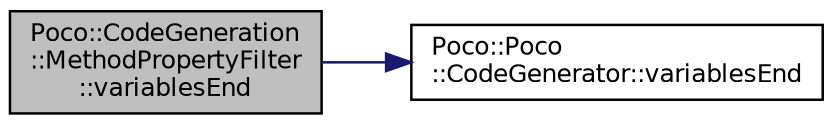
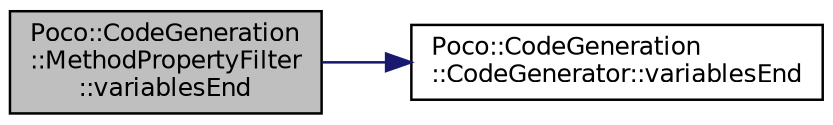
node "Poco::Poco ::CodeGenerator::variablesEnd": label "Poco::Poco ::CodeGenerator::variablesEnd" -> "Poco::CodeGeneration ::CodeGenerator::variablesEnd"
